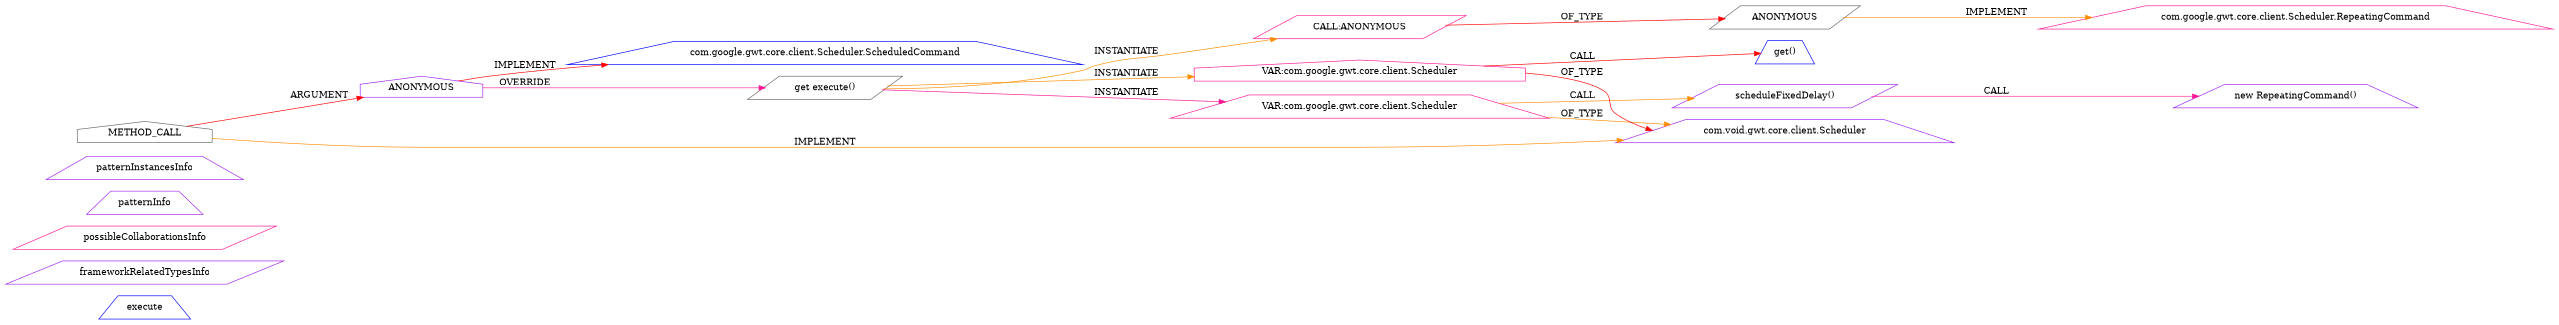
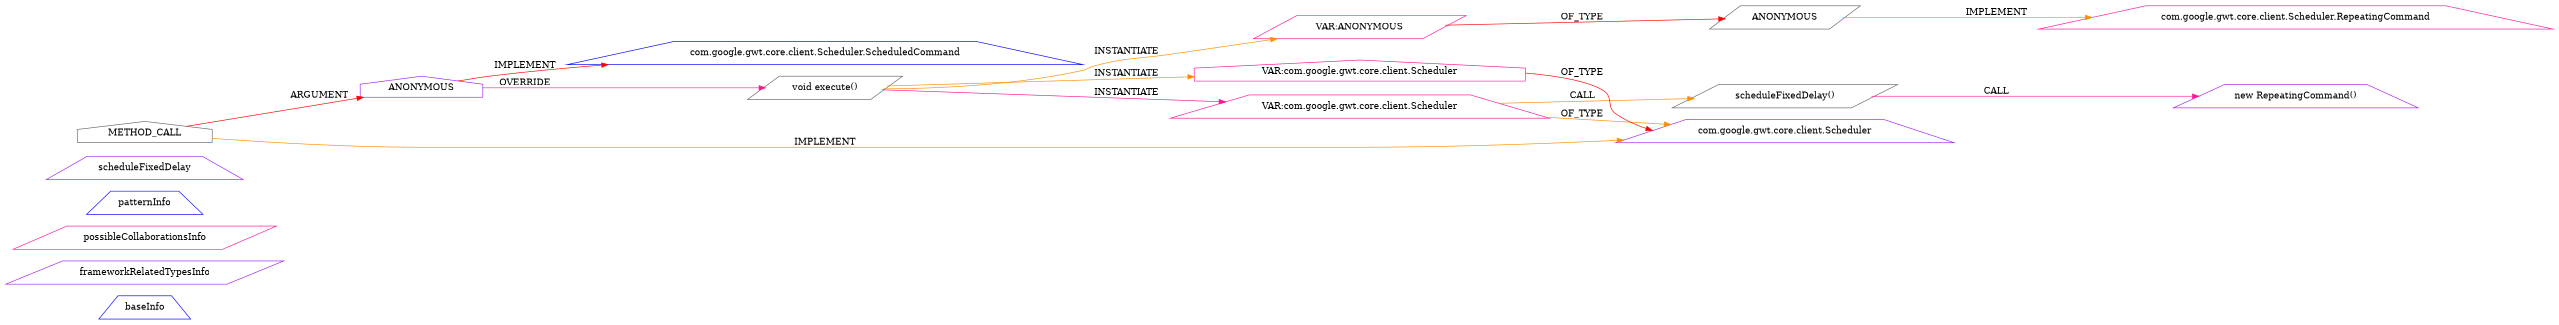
node "CALL:ANONYMOUS": label "CALL:ANONYMOUS" -> "VAR:ANONYMOUS"
node "get()": removed
node "get execute()": label "get execute()" -> "void execute()"
node "scheduleFixedDelay()": color purple -> gray40
node "com.void.gwt.core.client.Scheduler": label "com.void.gwt.core.client.Scheduler" -> "com.google.gwt.core.client.Scheduler"
node "patternInstancesInfo": label "patternInstancesInfo" -> "scheduleFixedDelay"
node "patternInfo": color purple -> blue
node "execute": label "execute" -> "baseInfo"
